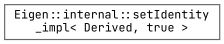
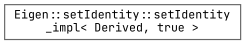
node "Eigen::internal::setIdentity _impl< Derived, true >": label "Eigen::internal::setIdentity _impl< Derived, true >" -> "Eigen::setIdentity::setIdentity _impl< Derived, true >"
